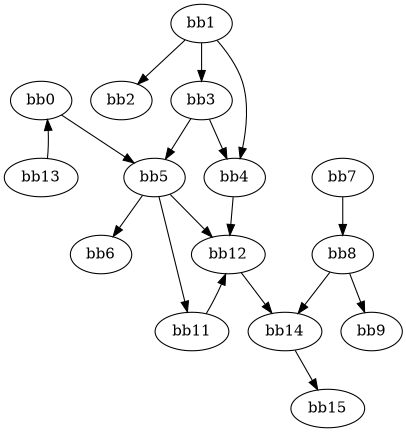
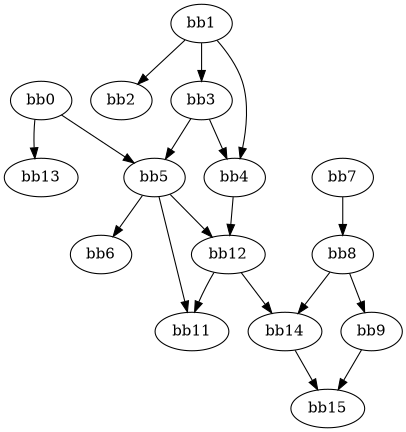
edge "bb13" -> "bb0": reversed
edge "bb11" -> "bb12": reversed
edge "bb9" -> "bb15": added
